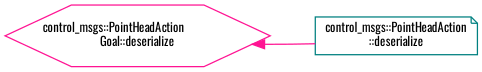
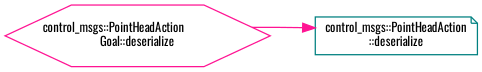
edge "control_msgs::PointHeadAction ::deserialize" -> "control_msgs::PointHeadAction Goal::deserialize": reversed
